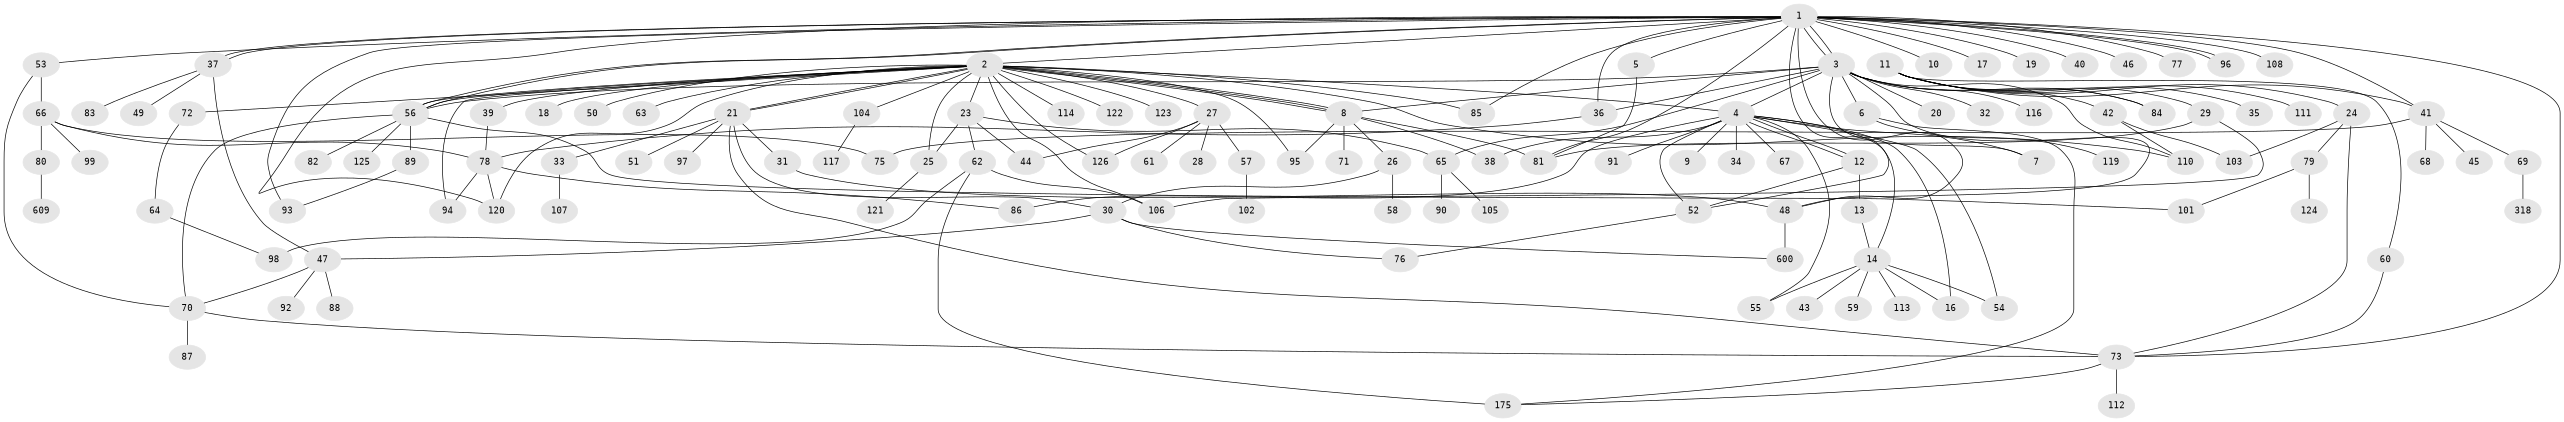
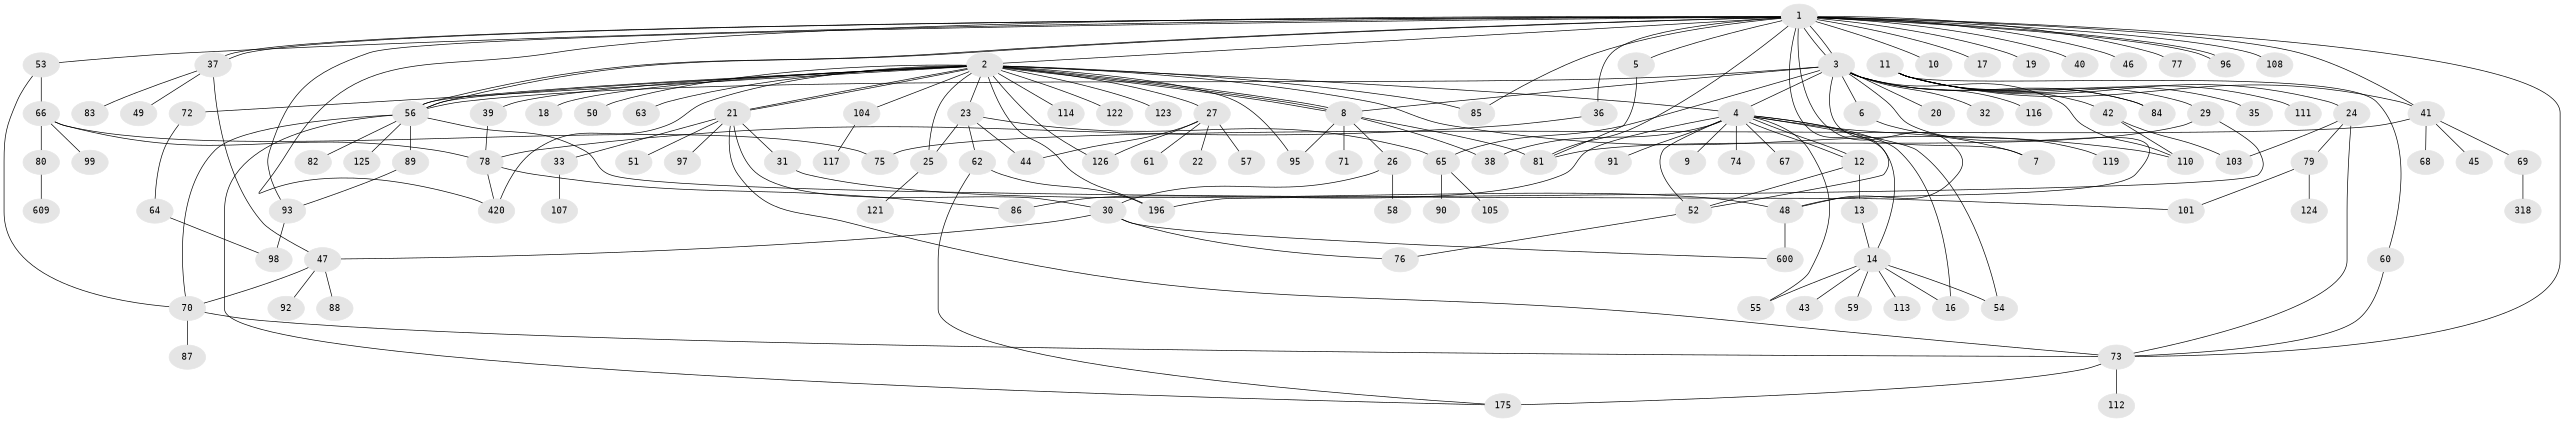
edge "3" -- "36": removed
node "28": label "28" -> "22"
node "34": label "34" -> "74"
node "94": removed
node "120": label "120" -> "420"
node "106": label "106" -> "196"
node "102": removed
edge "62" -- "98": now "93" -- "98"
edge "6" -- "175": now "56" -- "175"
